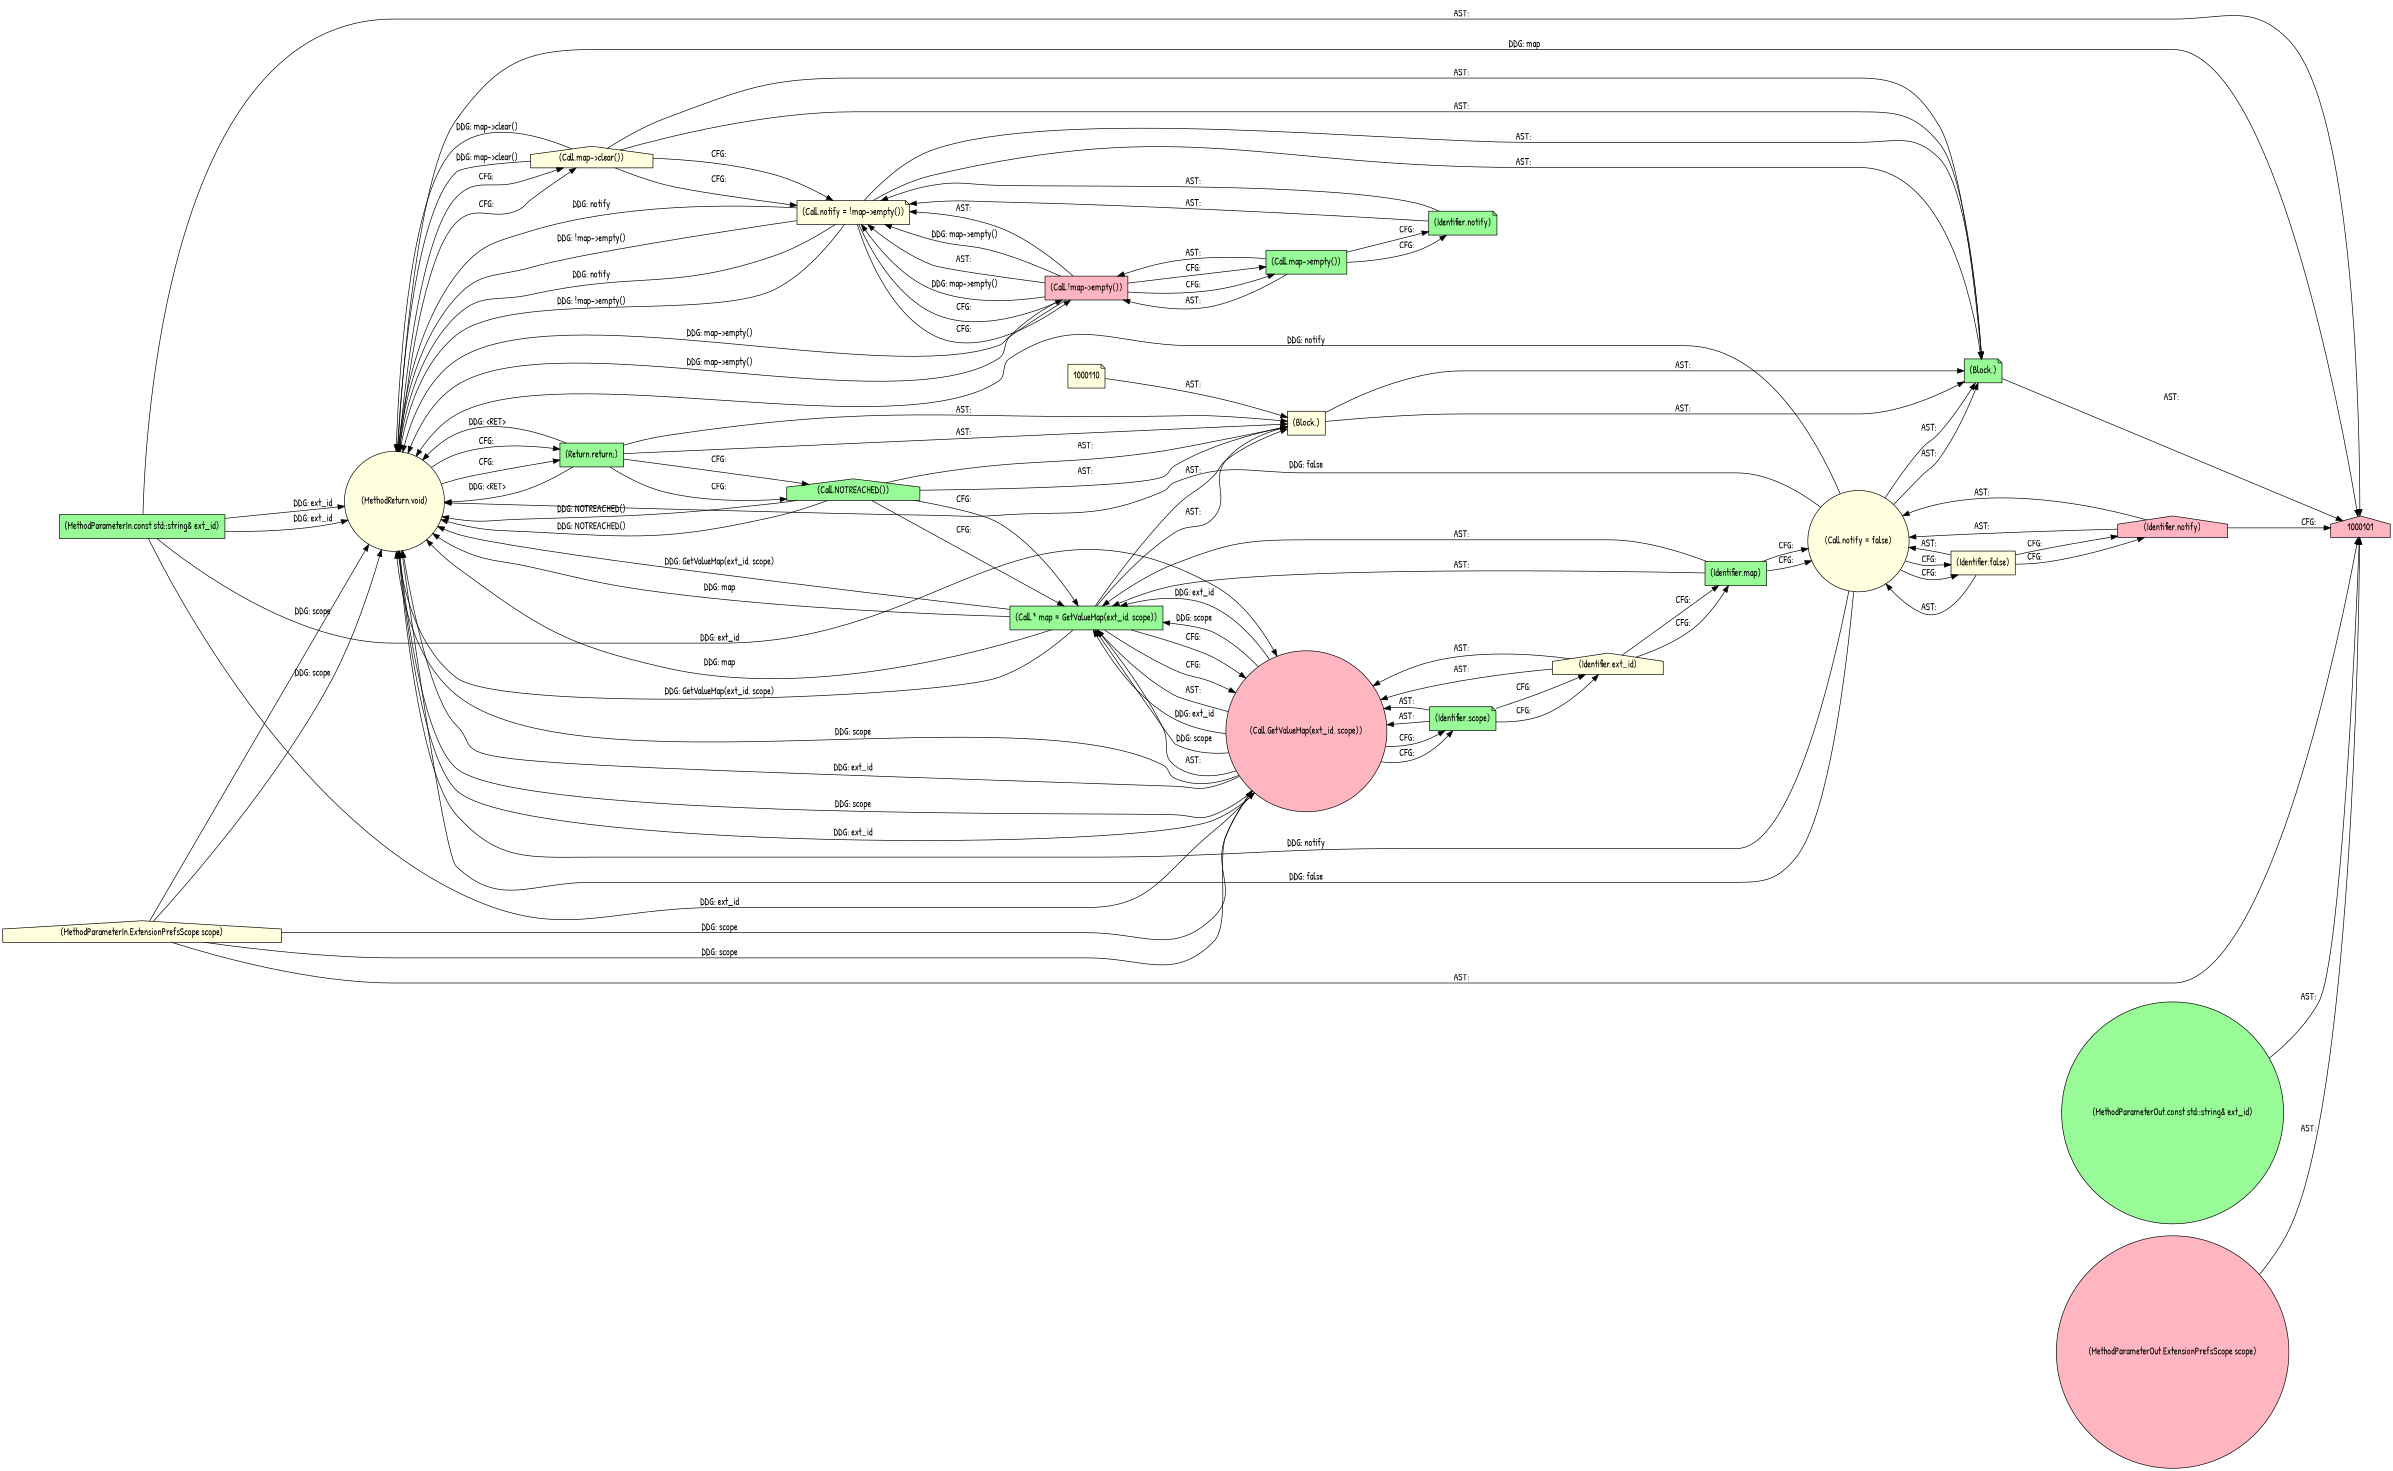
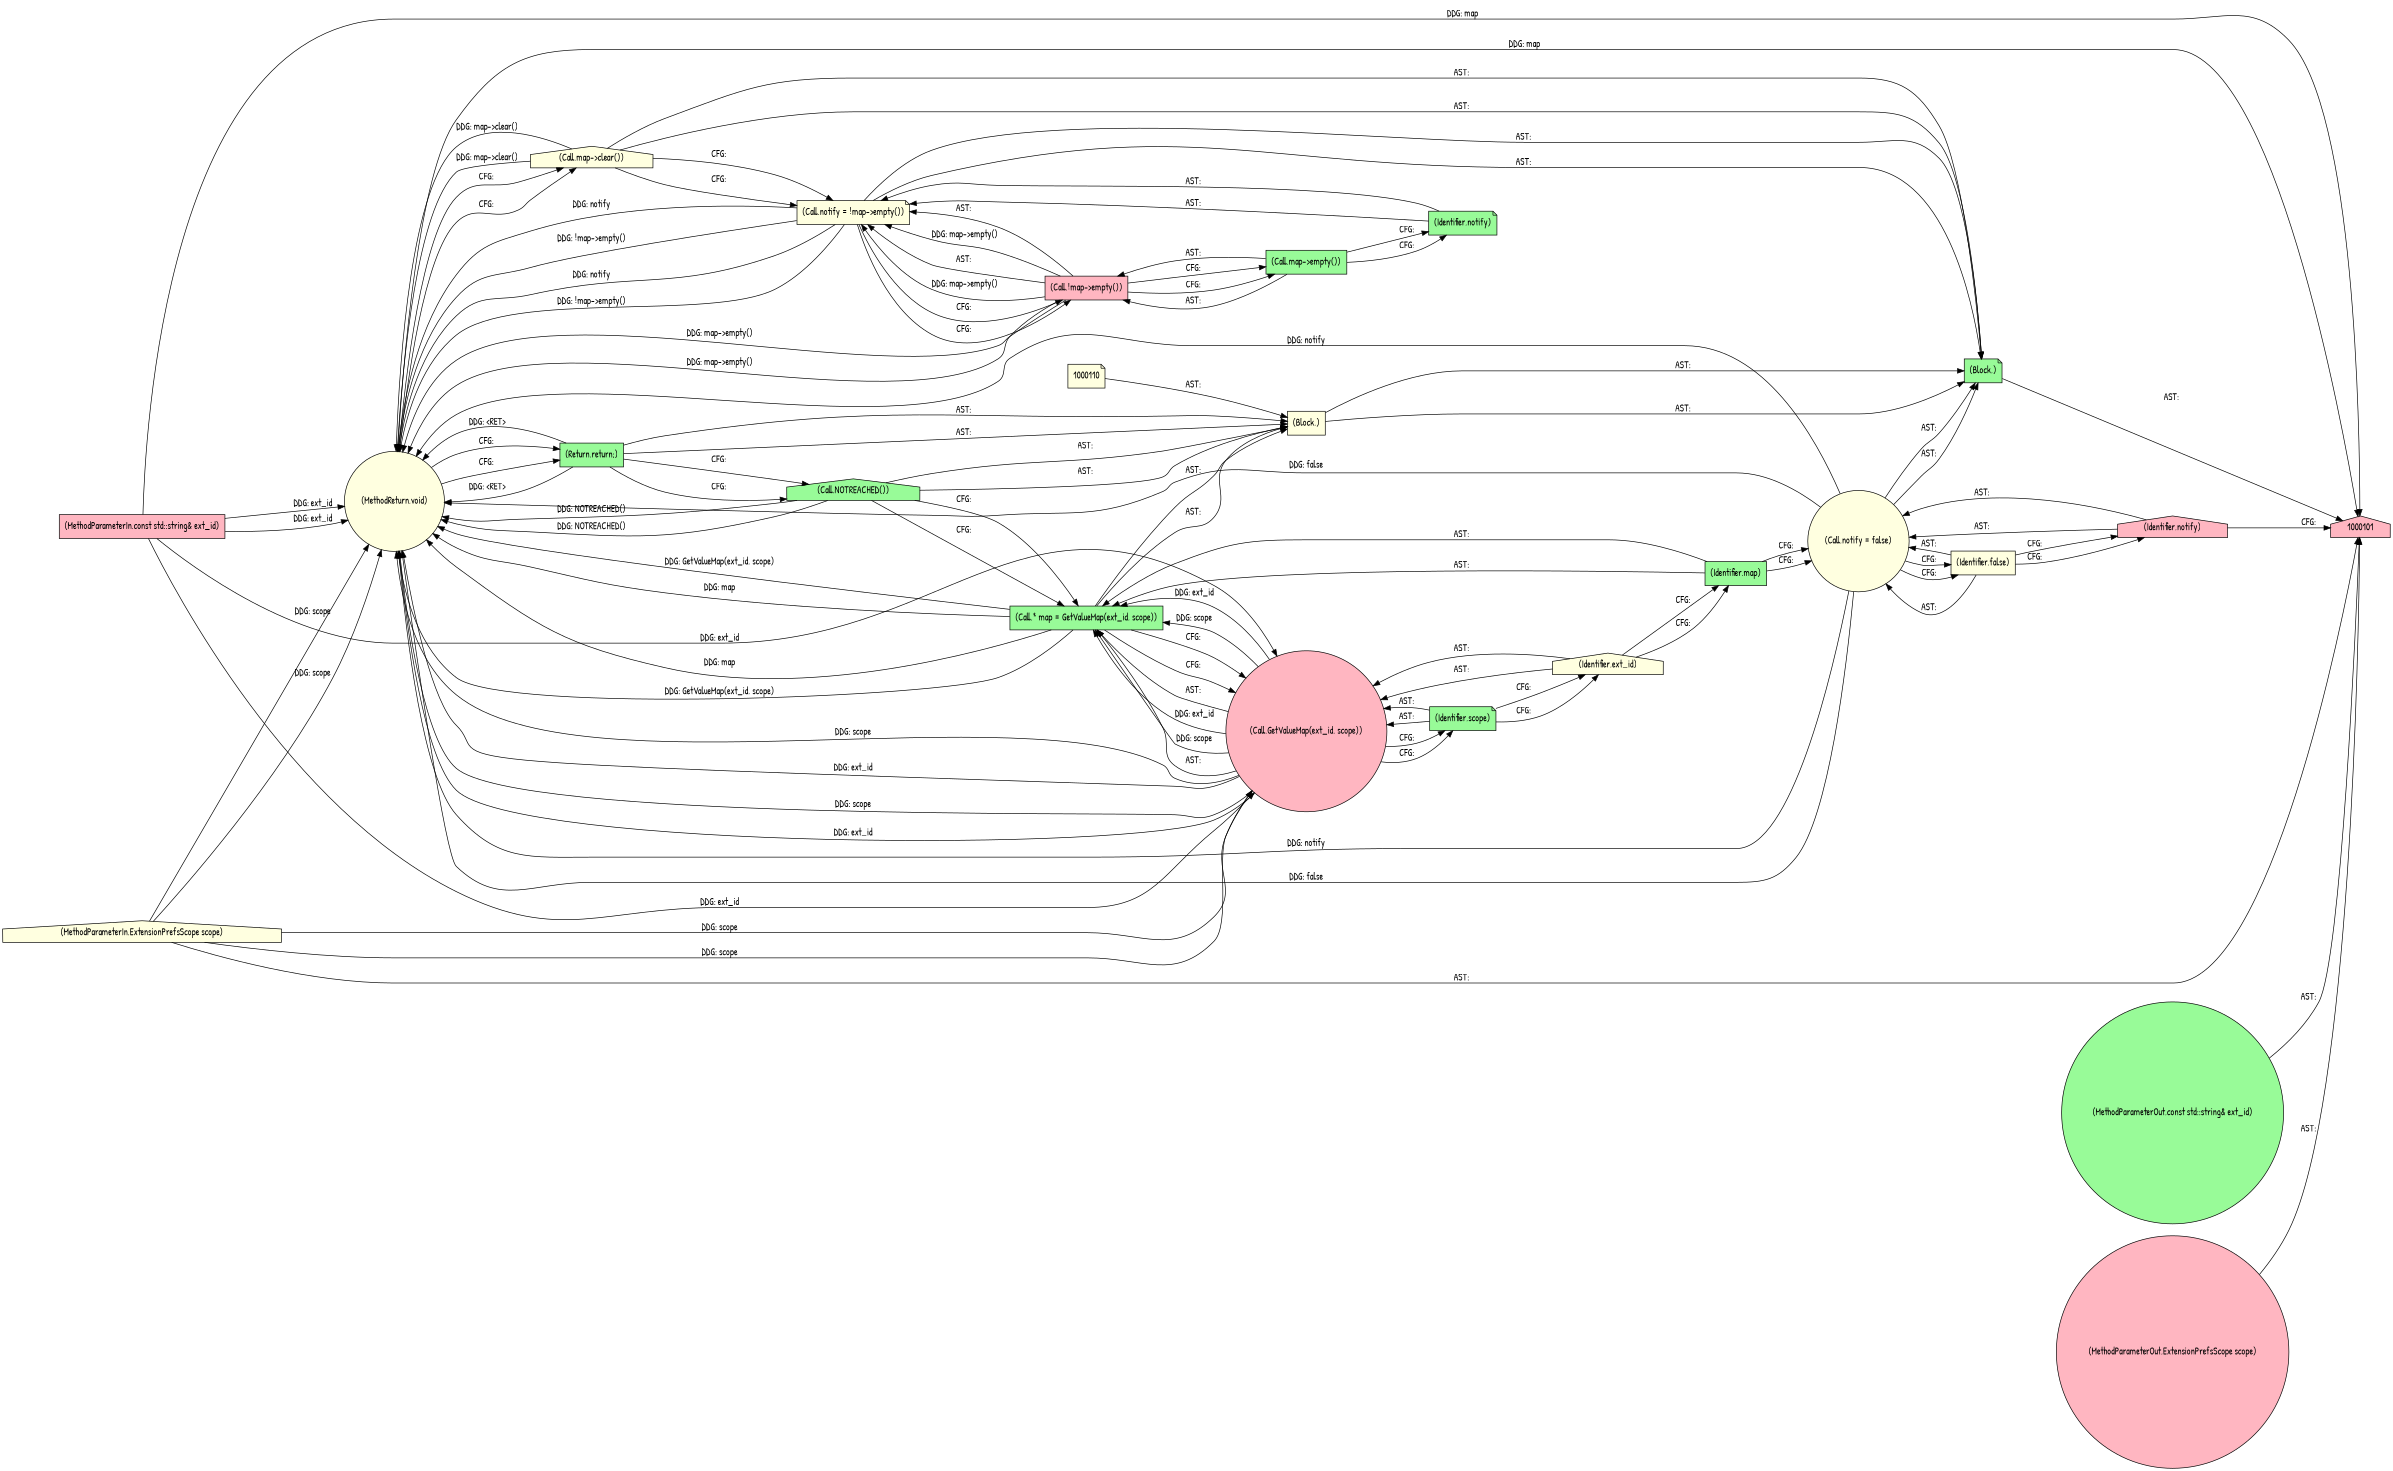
edge "(MethodParameterIn,const std::string& ext_id)" -> "1000101": label "AST: " -> "DDG: map"
node "(MethodParameterIn,const std::string& ext_id)": fillcolor palegreen -> lightpink
